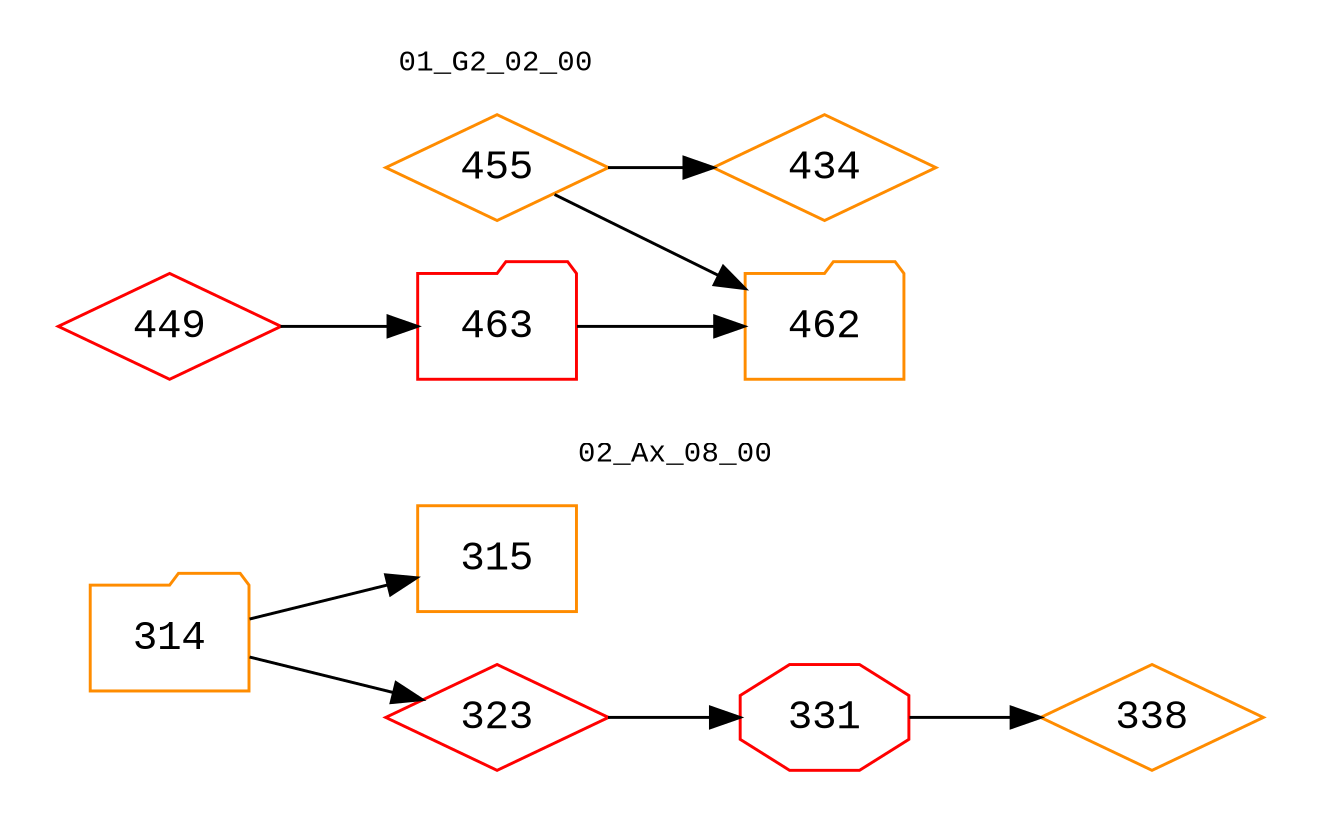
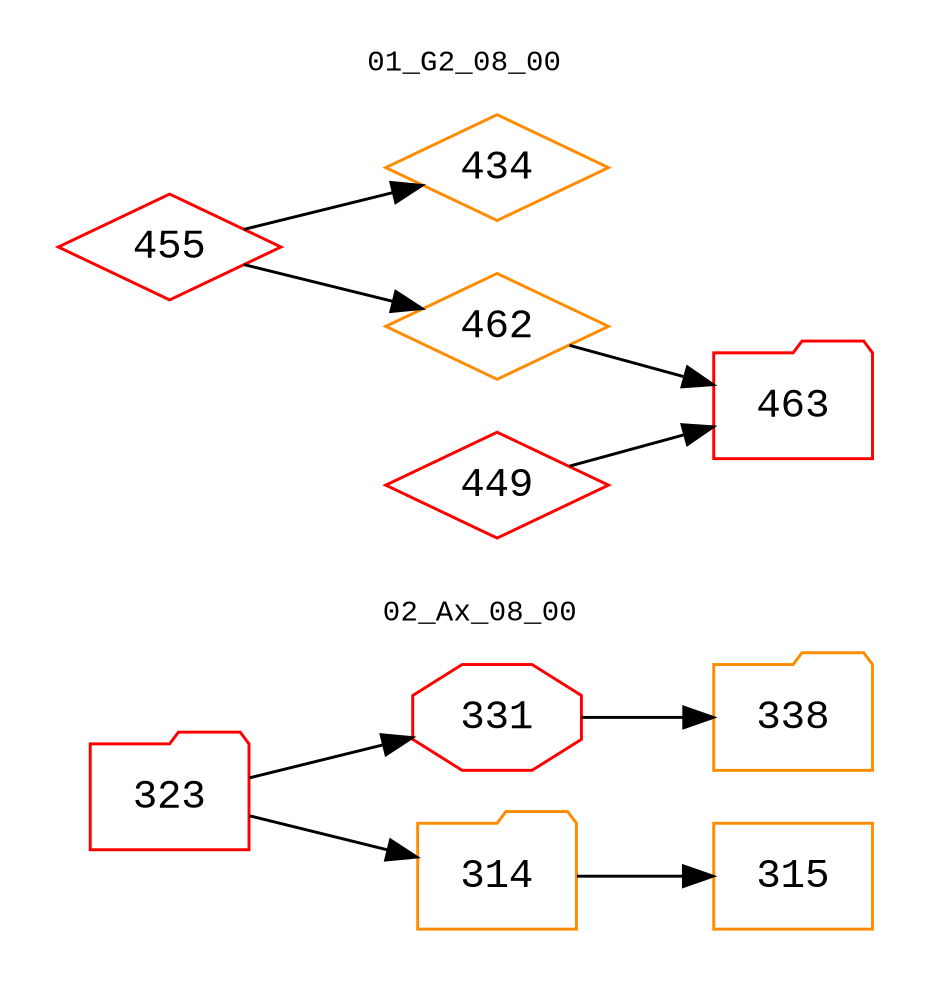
cluster "01_G2_02_00": label "01_G2_02_00" -> "01_G2_08_00"
node "455": color darkorange -> red
edge "463" -> "462": reversed
node "462": shape folder -> diamond
edge "314" -> "323": reversed
node "323": shape diamond -> folder
node "338": shape diamond -> folder
